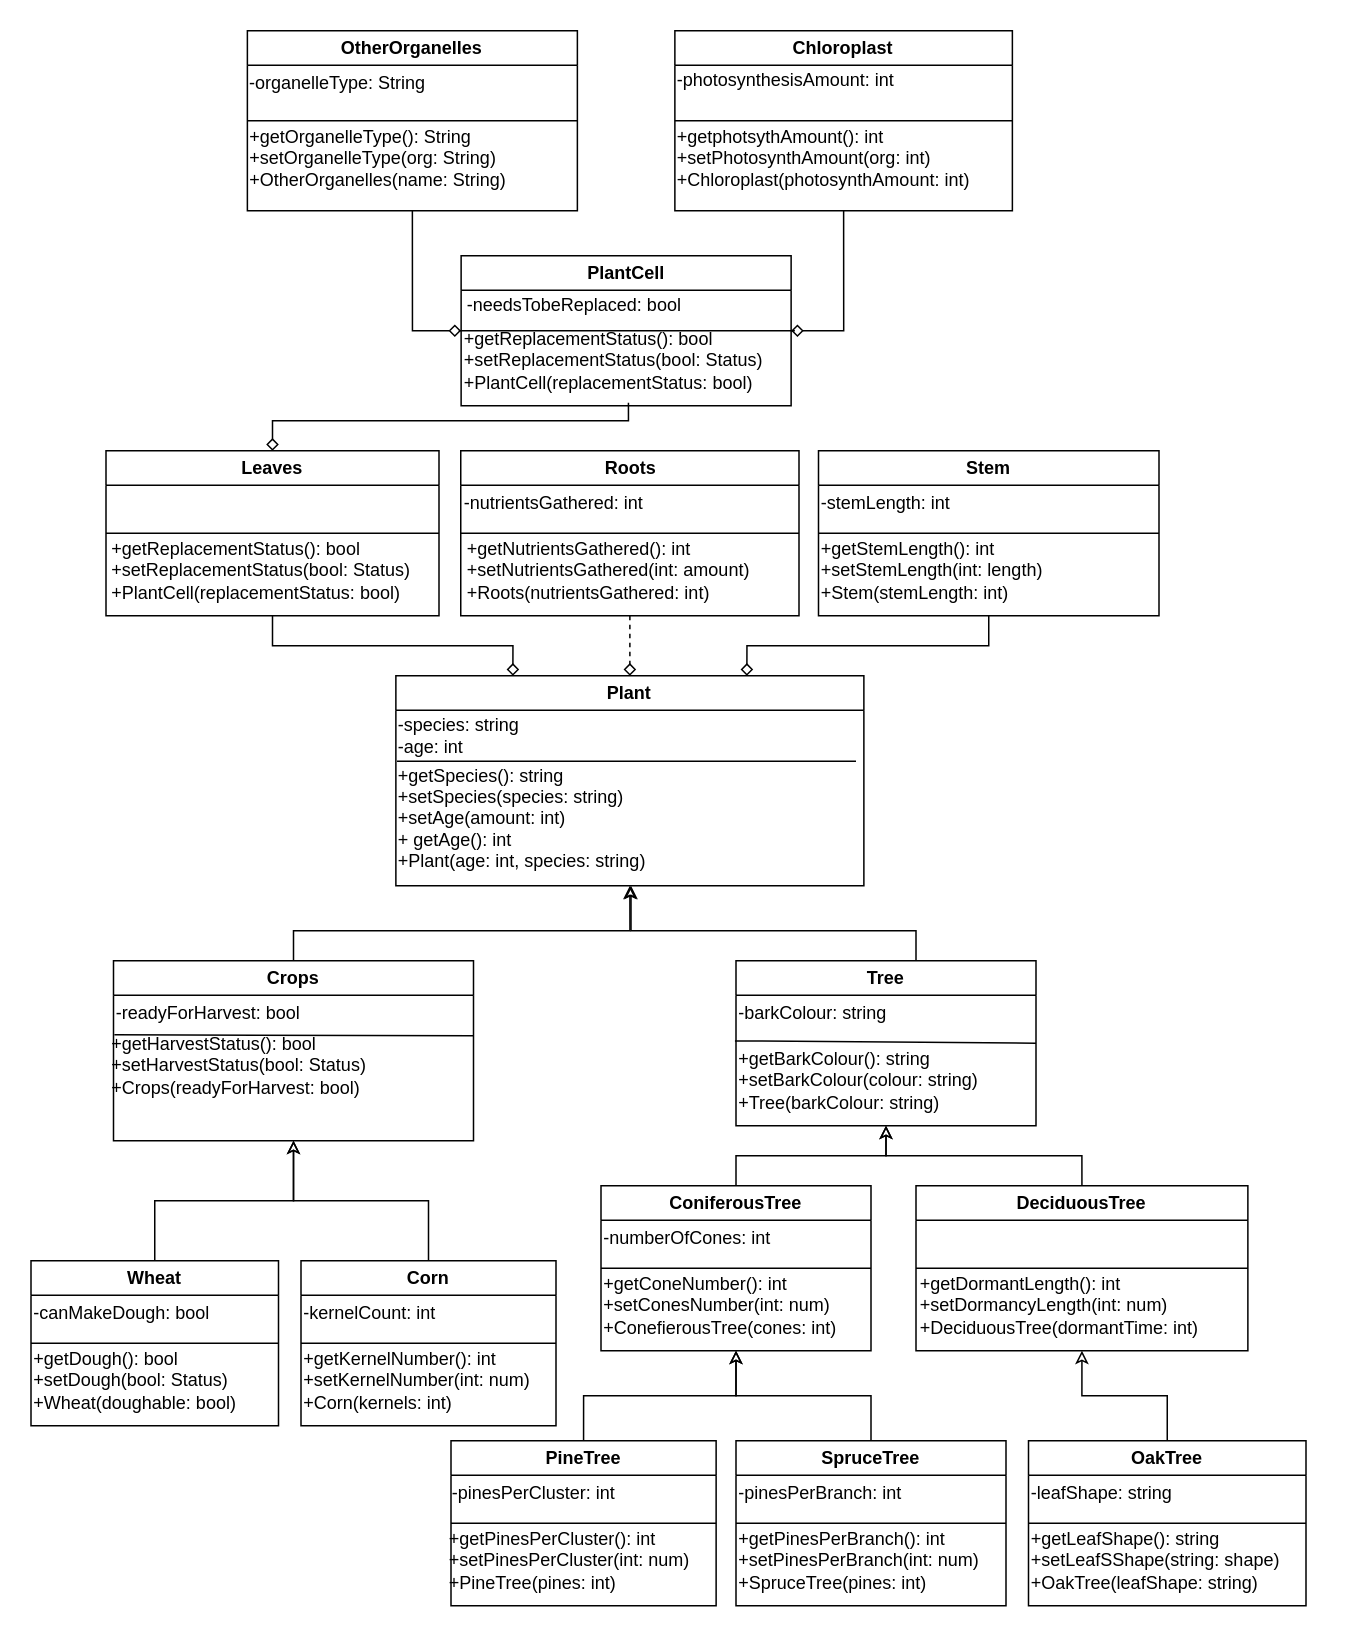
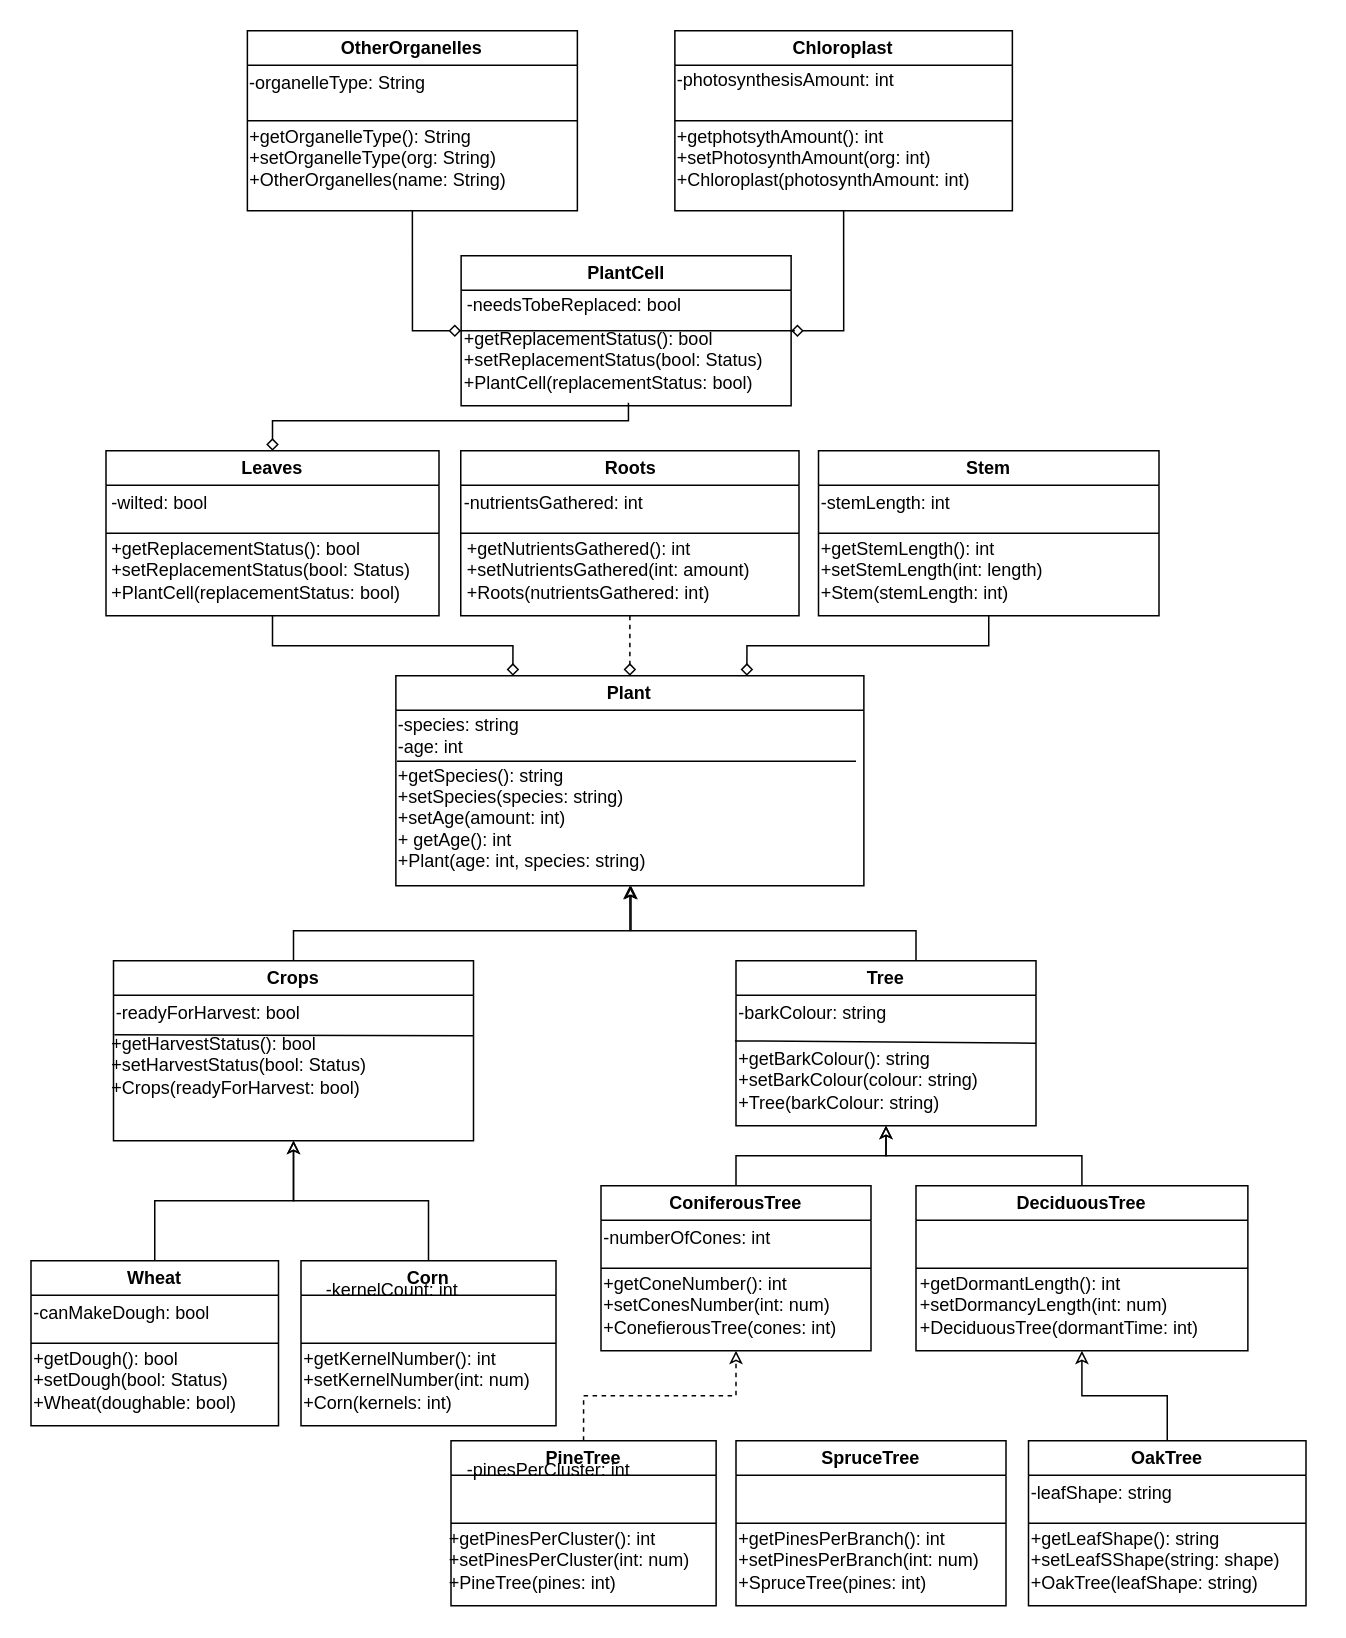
node "-wilted: bool": added
node "-kernelCount: int": moved (383, 1313) -> (406, 1291)
edge "PineTree" -> "ConiferousTree": style solid -> dashed
edge "SpruceTree" -> "ConiferousTree": removed
node "-pinesPerCluster: int": moved (547, 1493) -> (562, 1471)
node "-pinesPerBranch: int": removed
